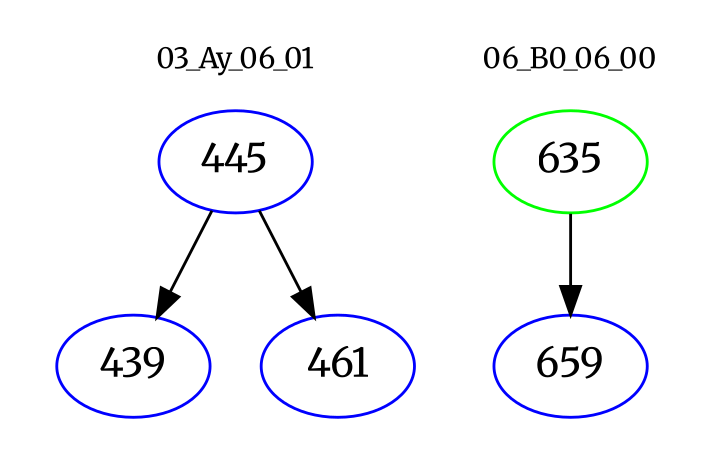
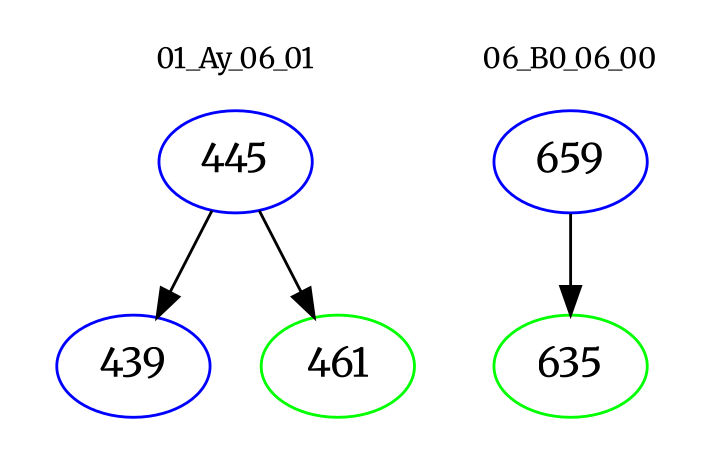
cluster "03_Ay_06_01": label "03_Ay_06_01" -> "01_Ay_06_01"
edge "635" -> "659": reversed
node "461": color blue -> green
